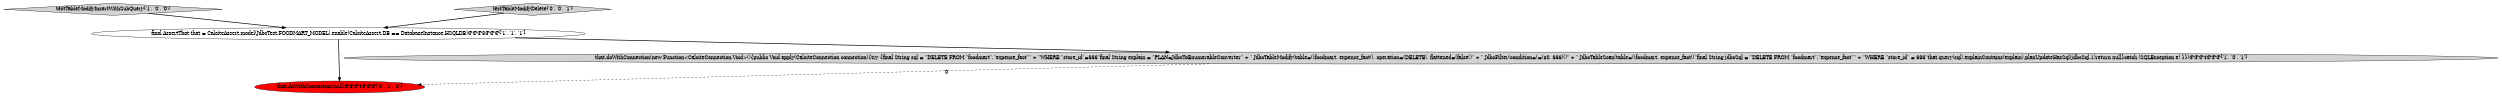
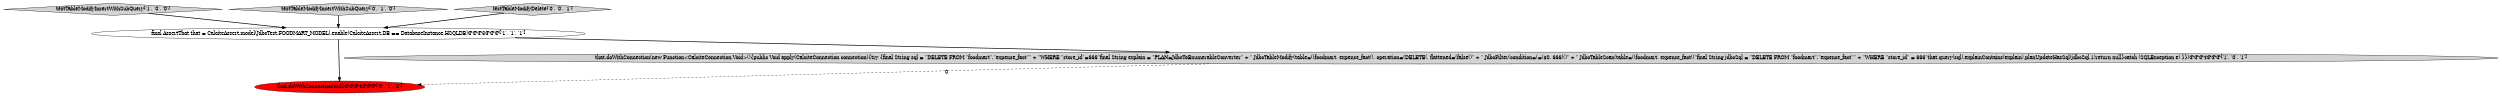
node "testTableModifyInsertWithSubQuery['0', '1', '0']": added
